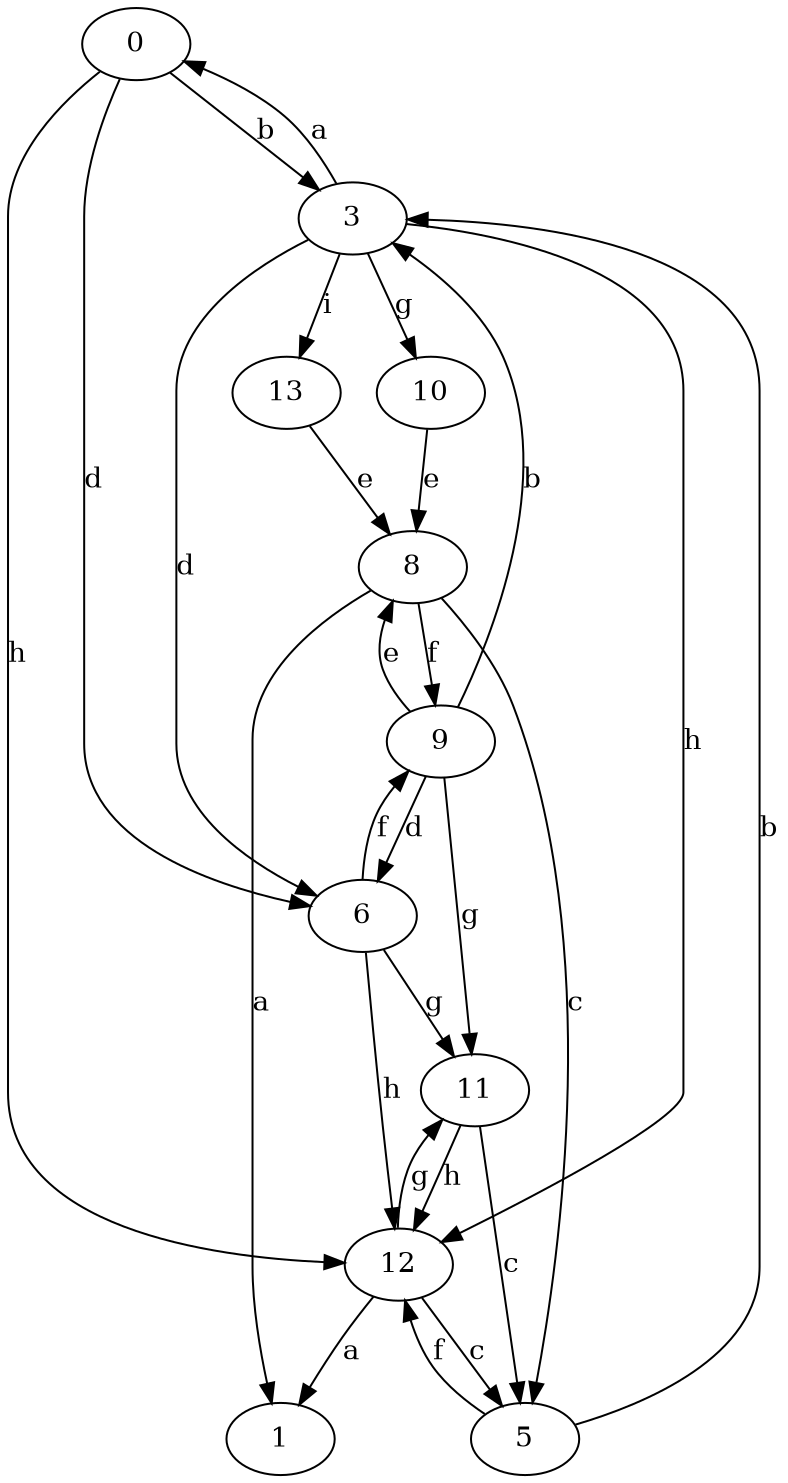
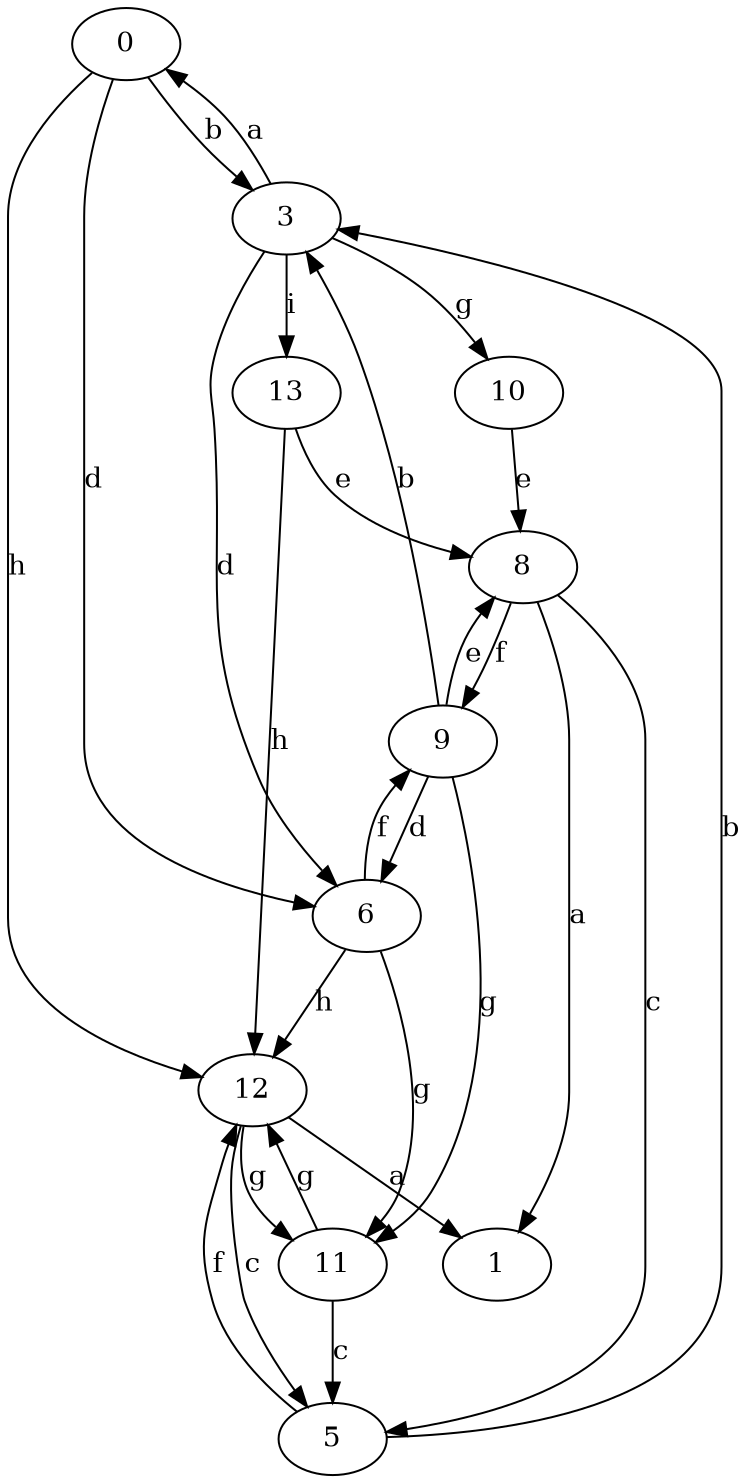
edge "3" -> "12": now "13" -> "12"
edge "11" -> "12": label "h" -> "g"
